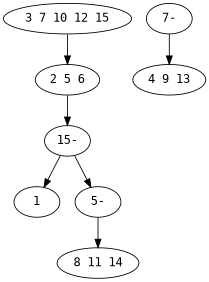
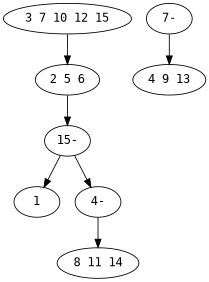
node "5-": label "5-" -> "4-"
